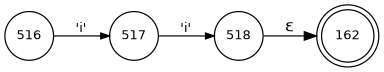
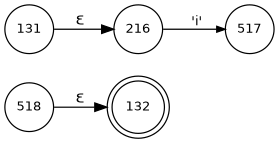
node "131": added
node "516": label "516" -> "216"
edge "517" -> "518": removed, label "'i'"
node "162": label "162" -> "132"
